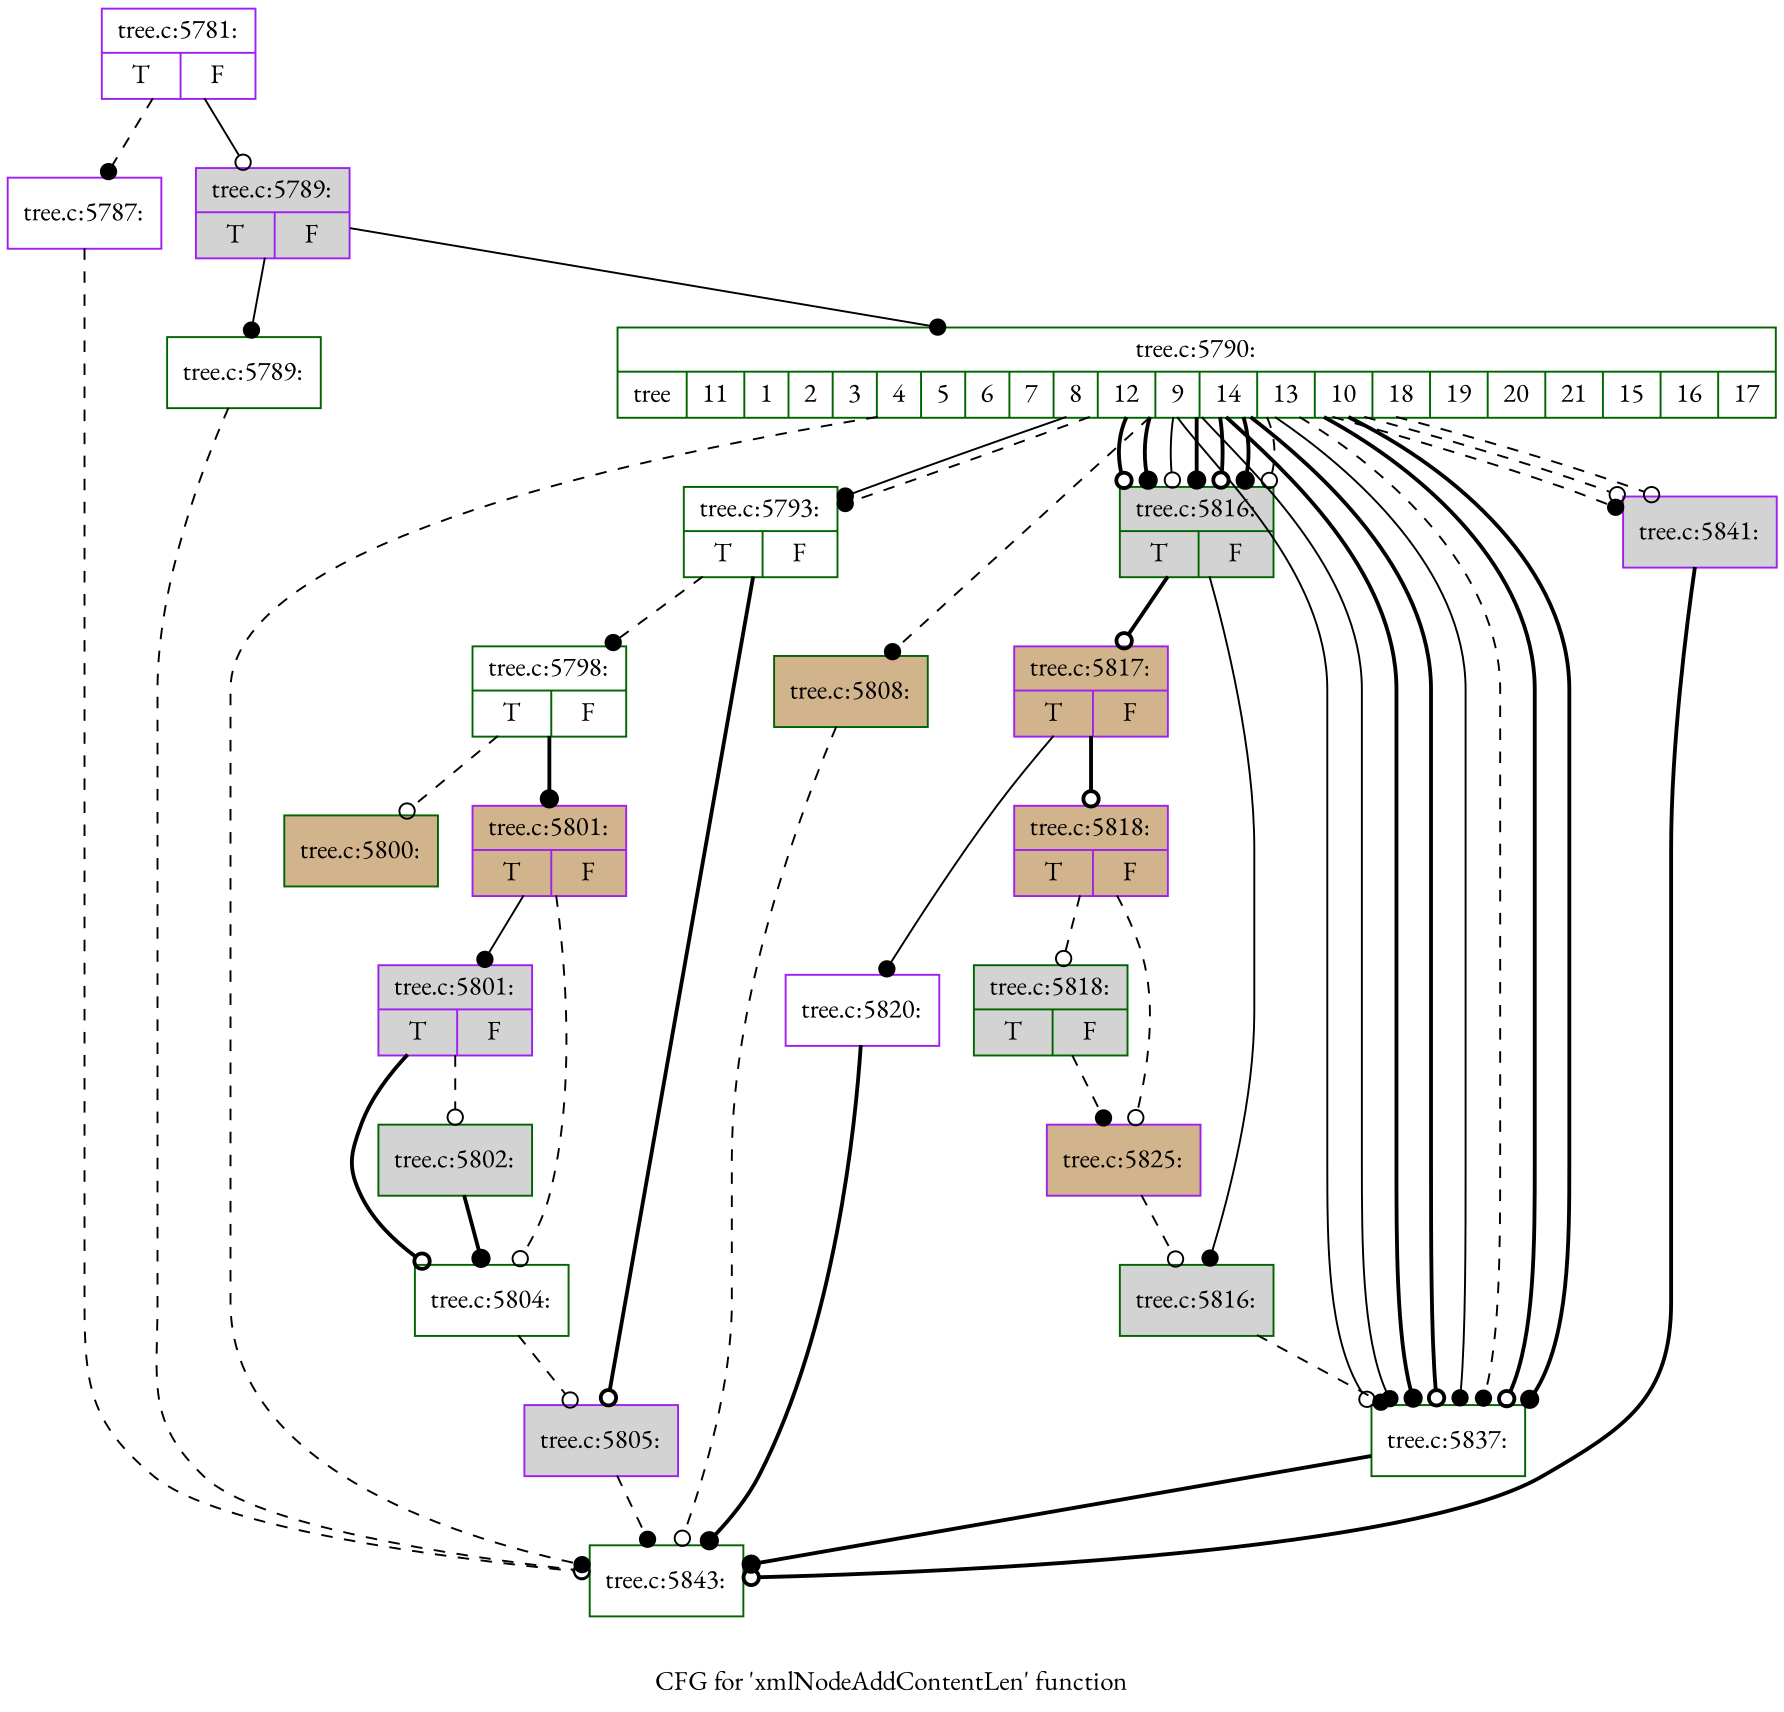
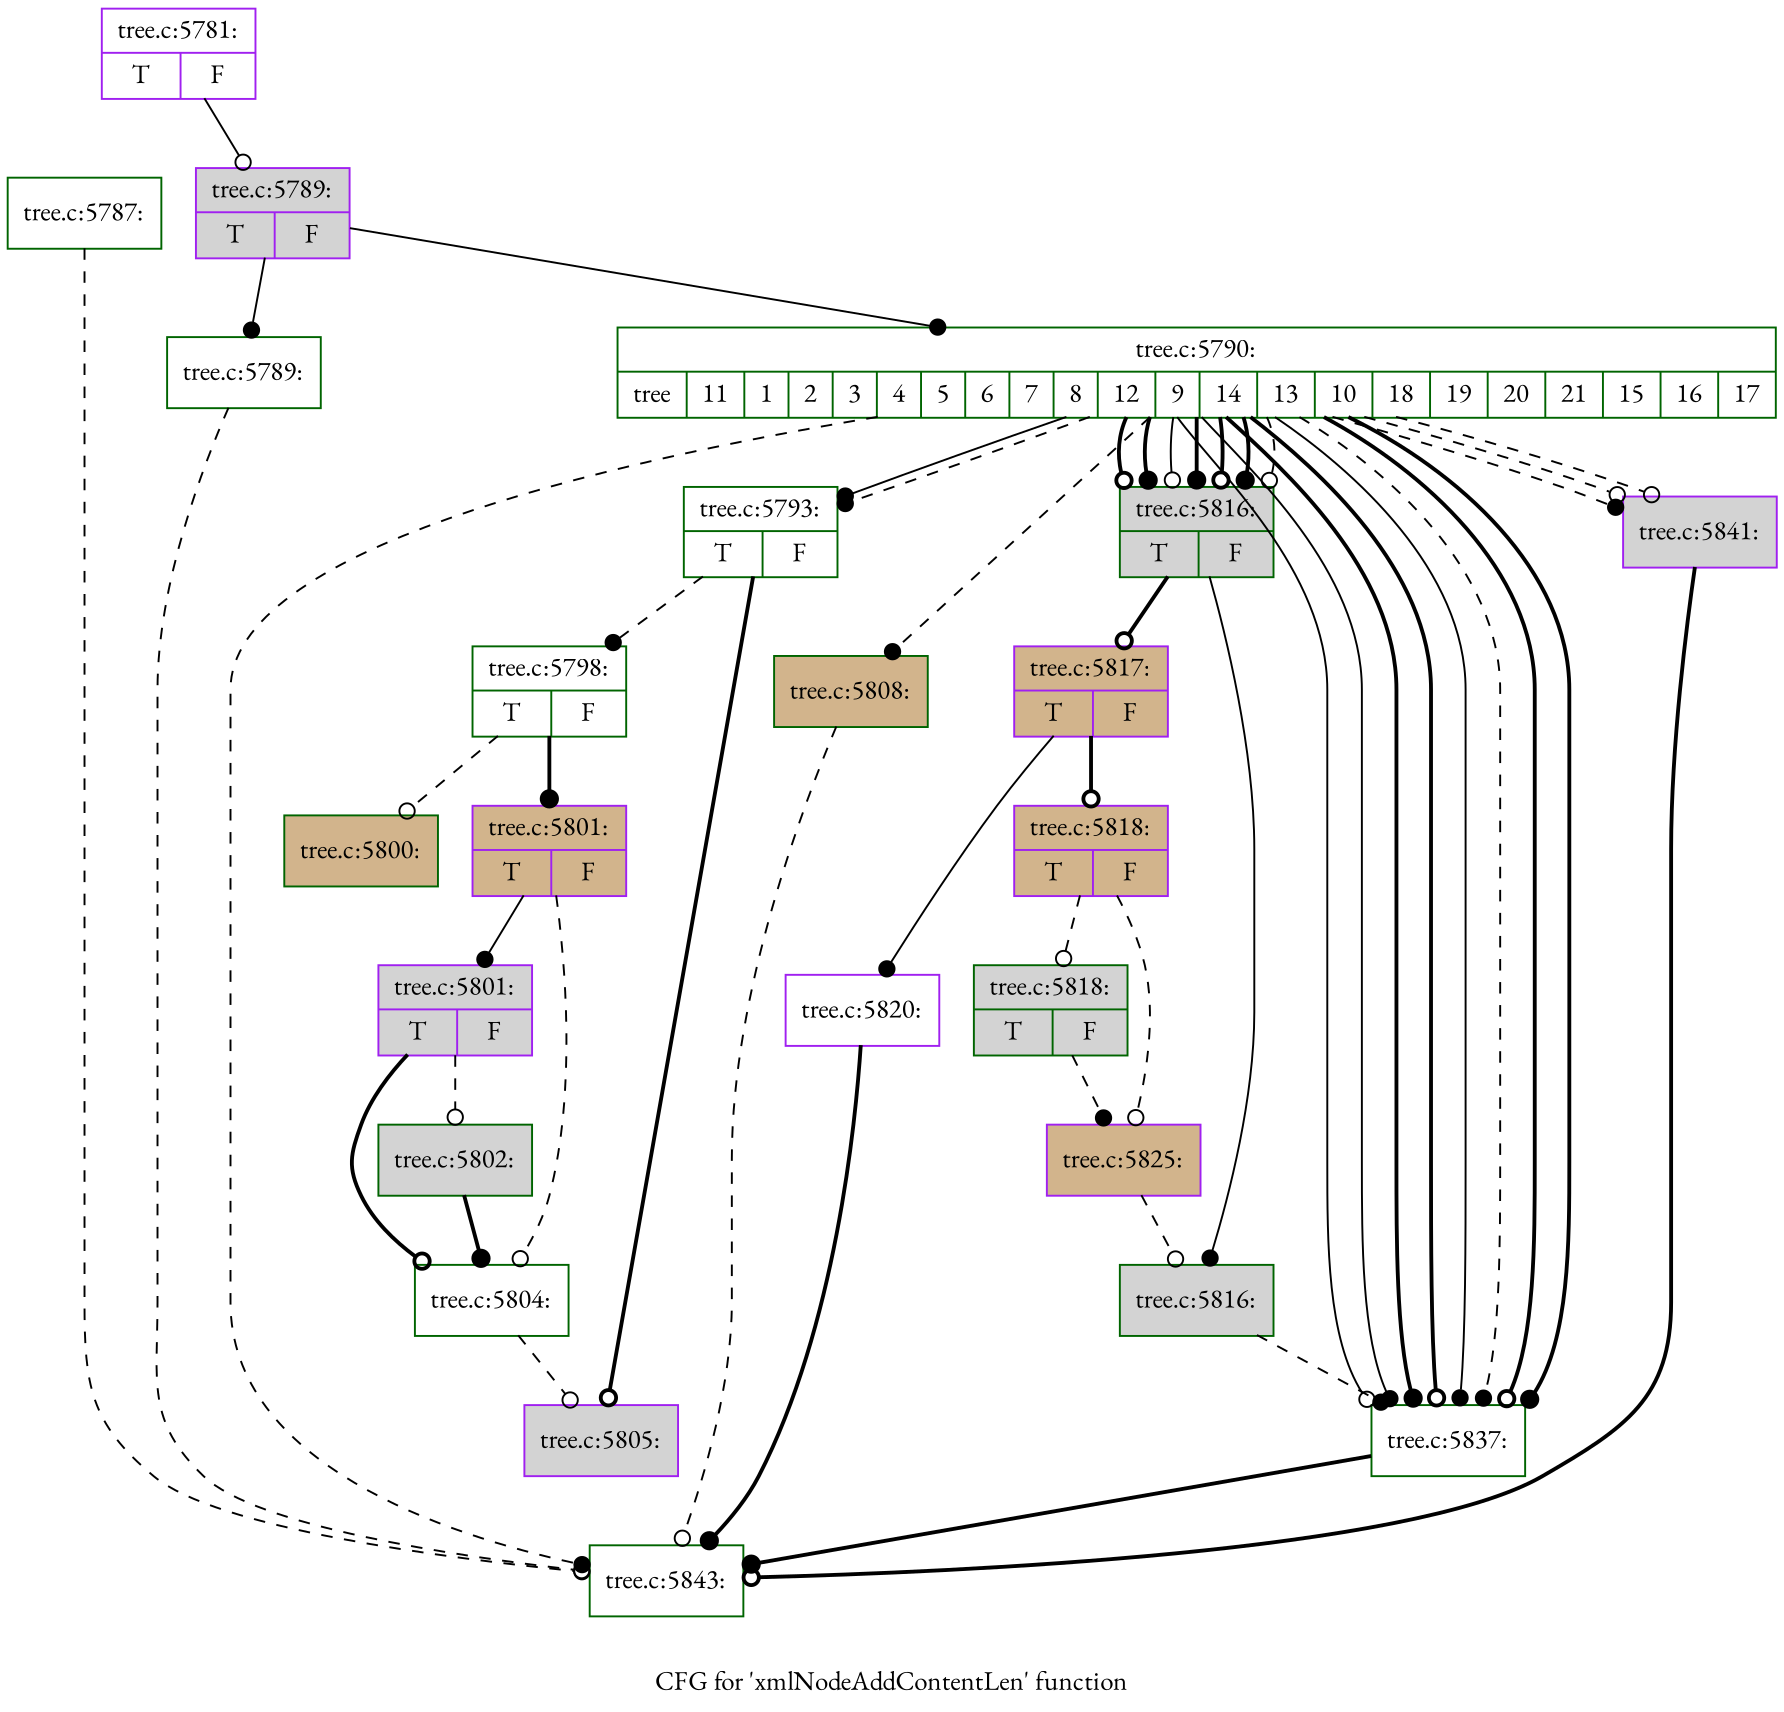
edge "tree.c:5781:" -> "tree.c:5787:": removed
node "tree.c:5787:": color purple -> darkgreen
edge "tree.c:5805:" -> "tree.c:5843:": removed
